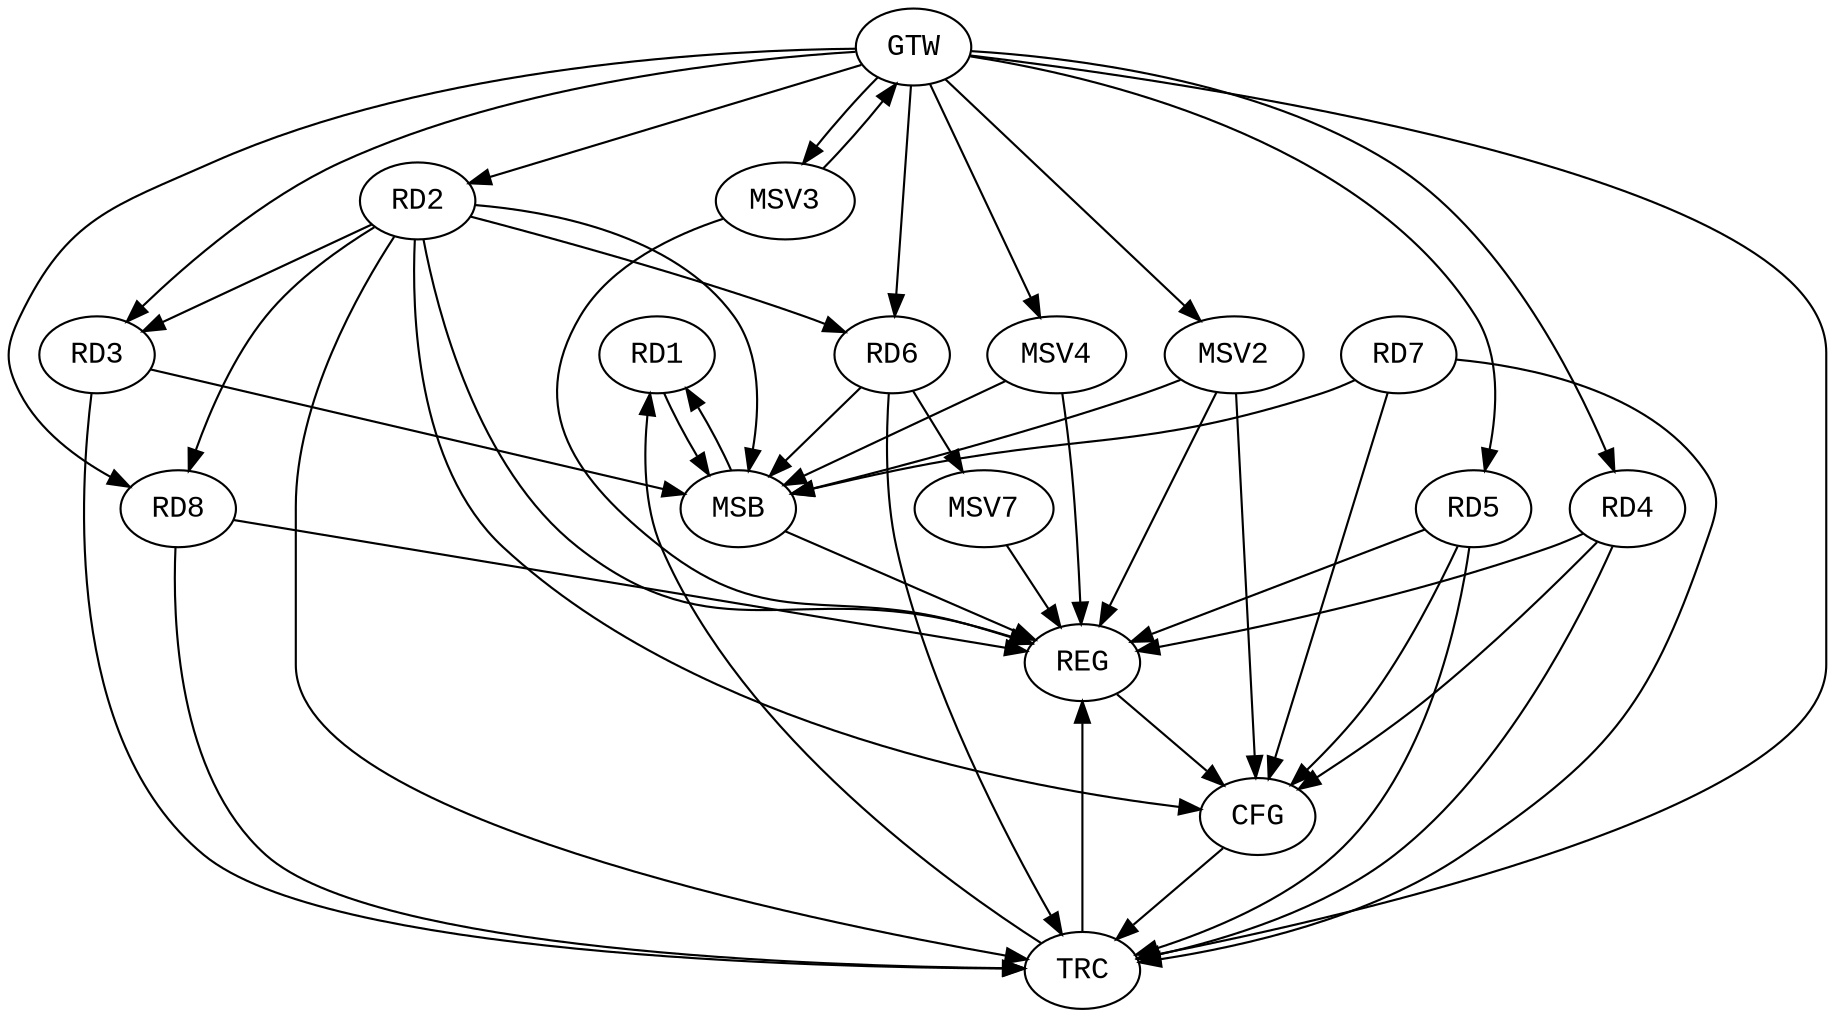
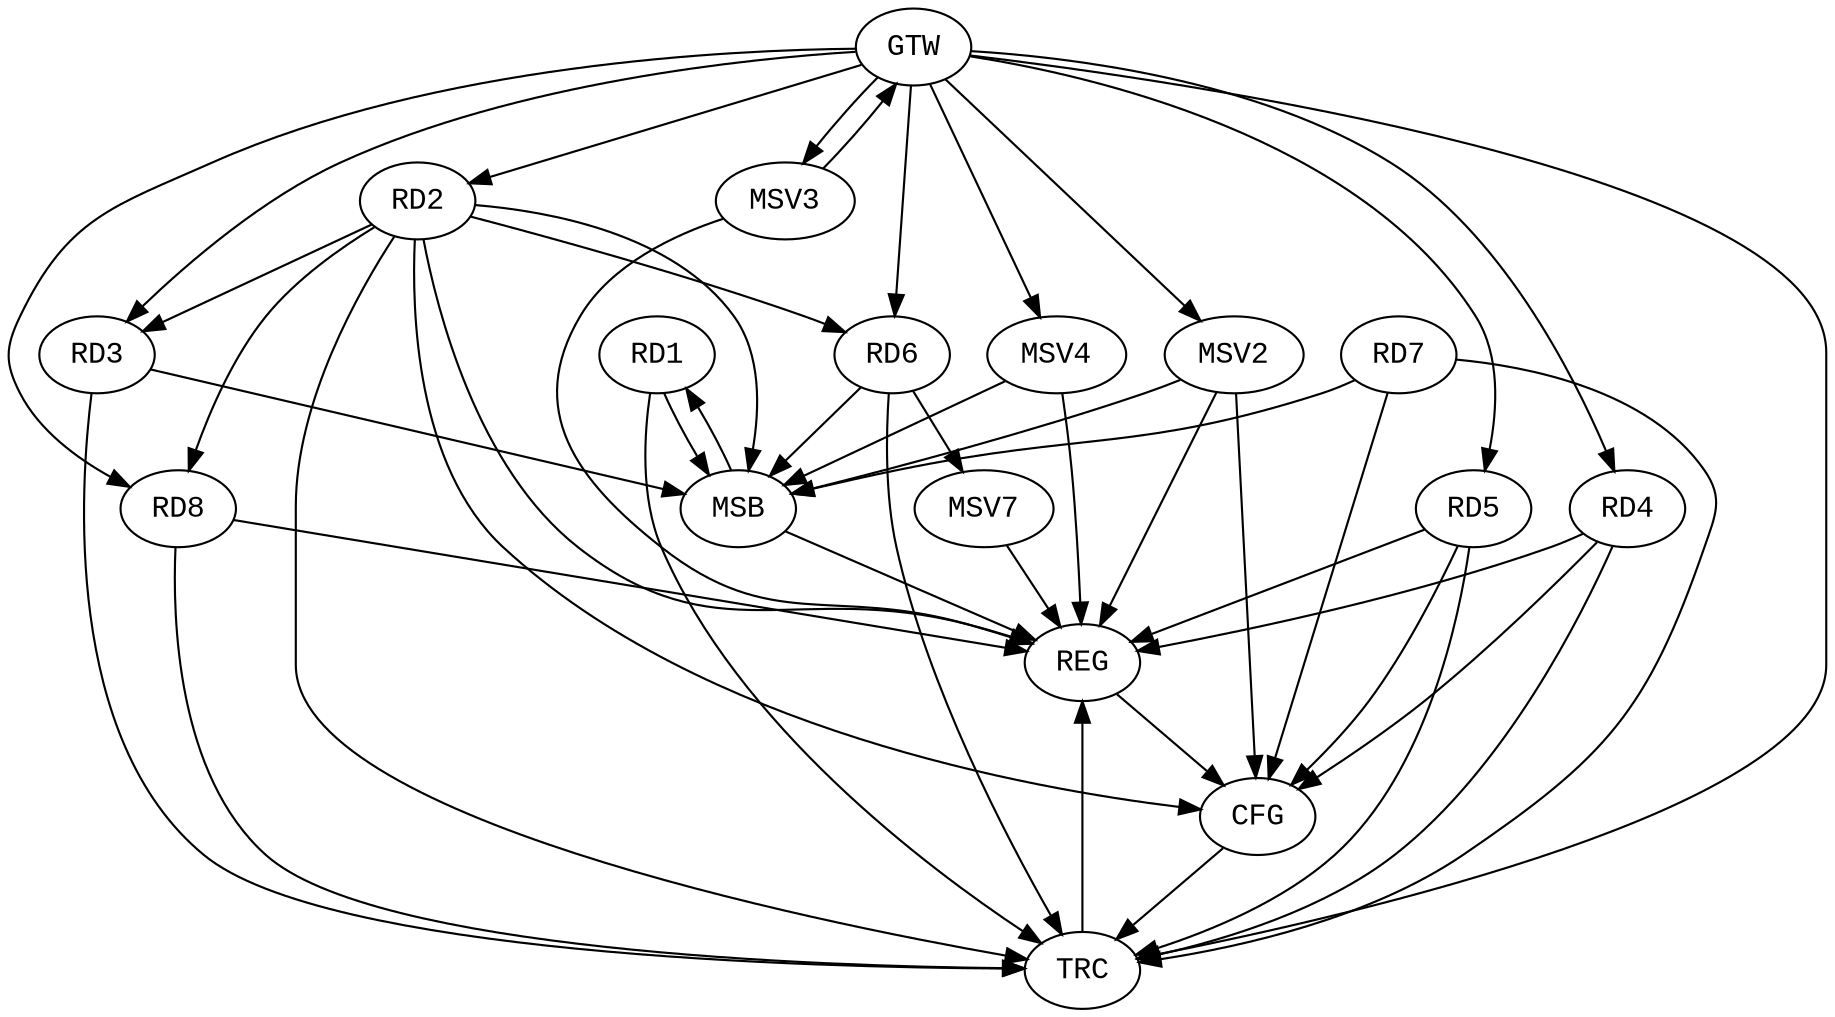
edge "TRC" -> "RD1": reversed
